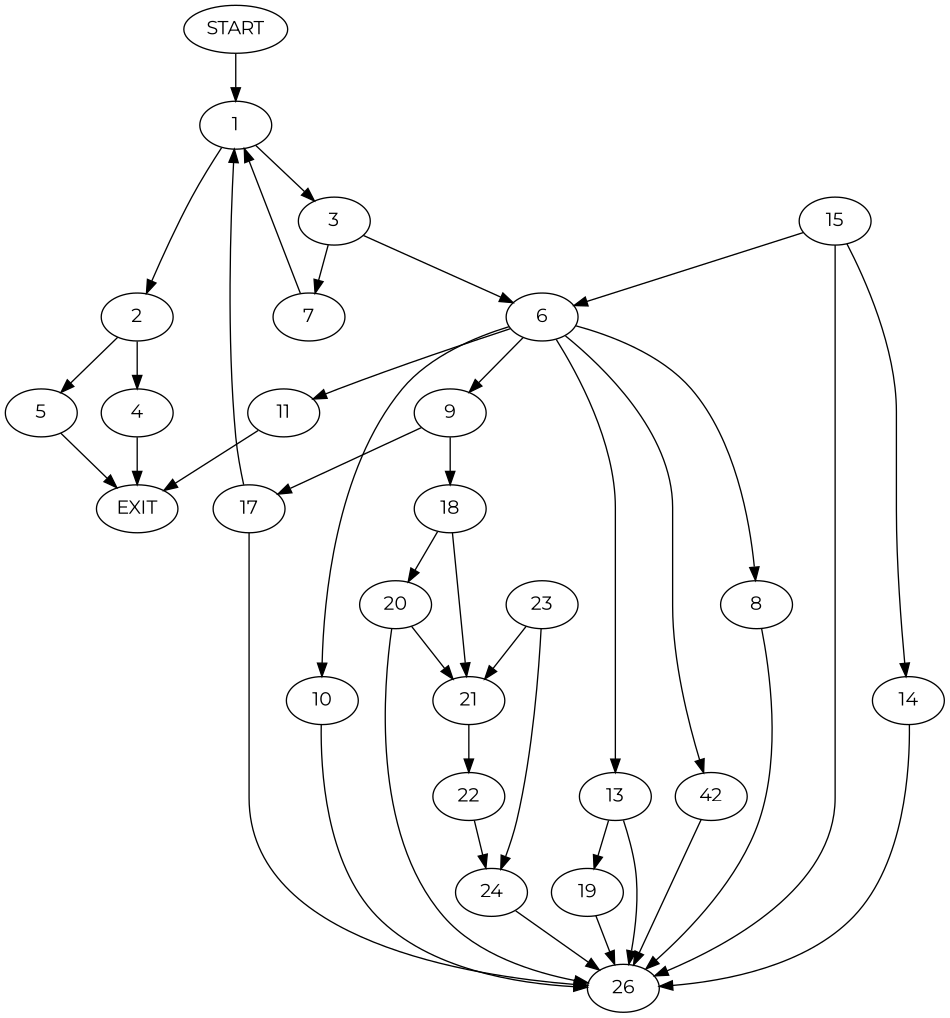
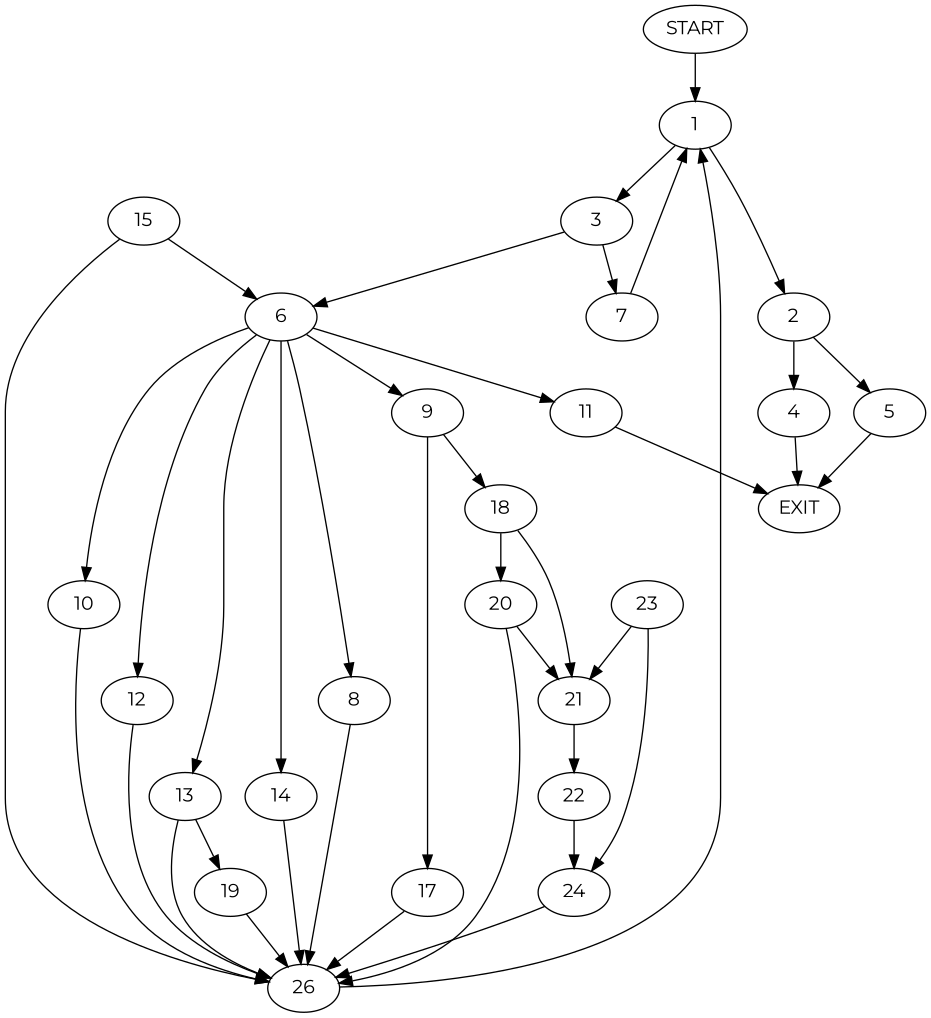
edge "17" -> "1": now "26" -> "1"
edge "15" -> "14": now "6" -> "14"
node "42": label "42" -> "12"
